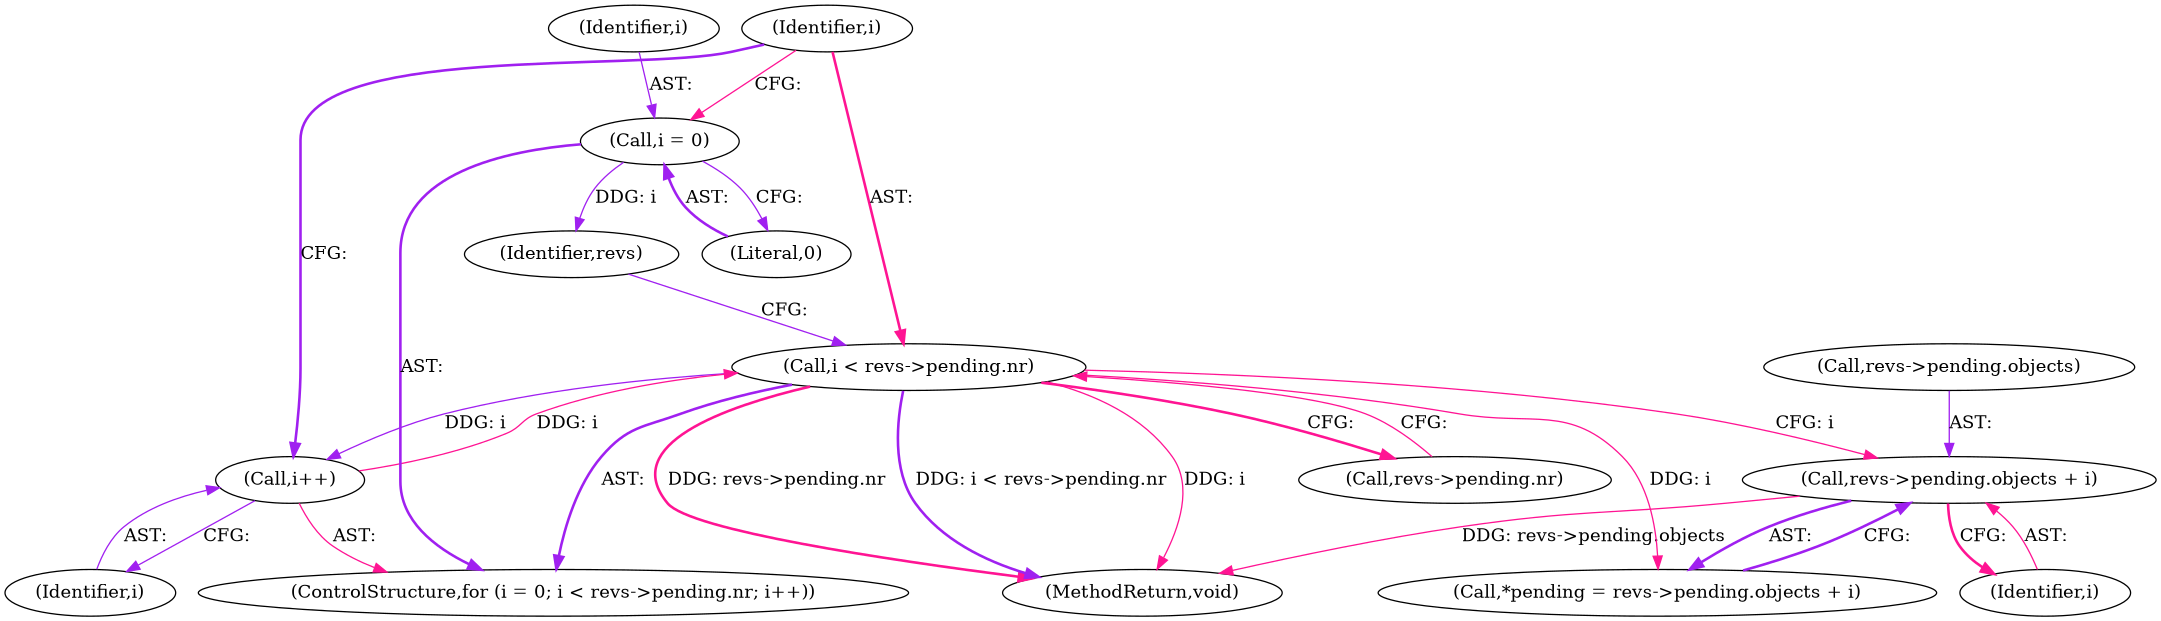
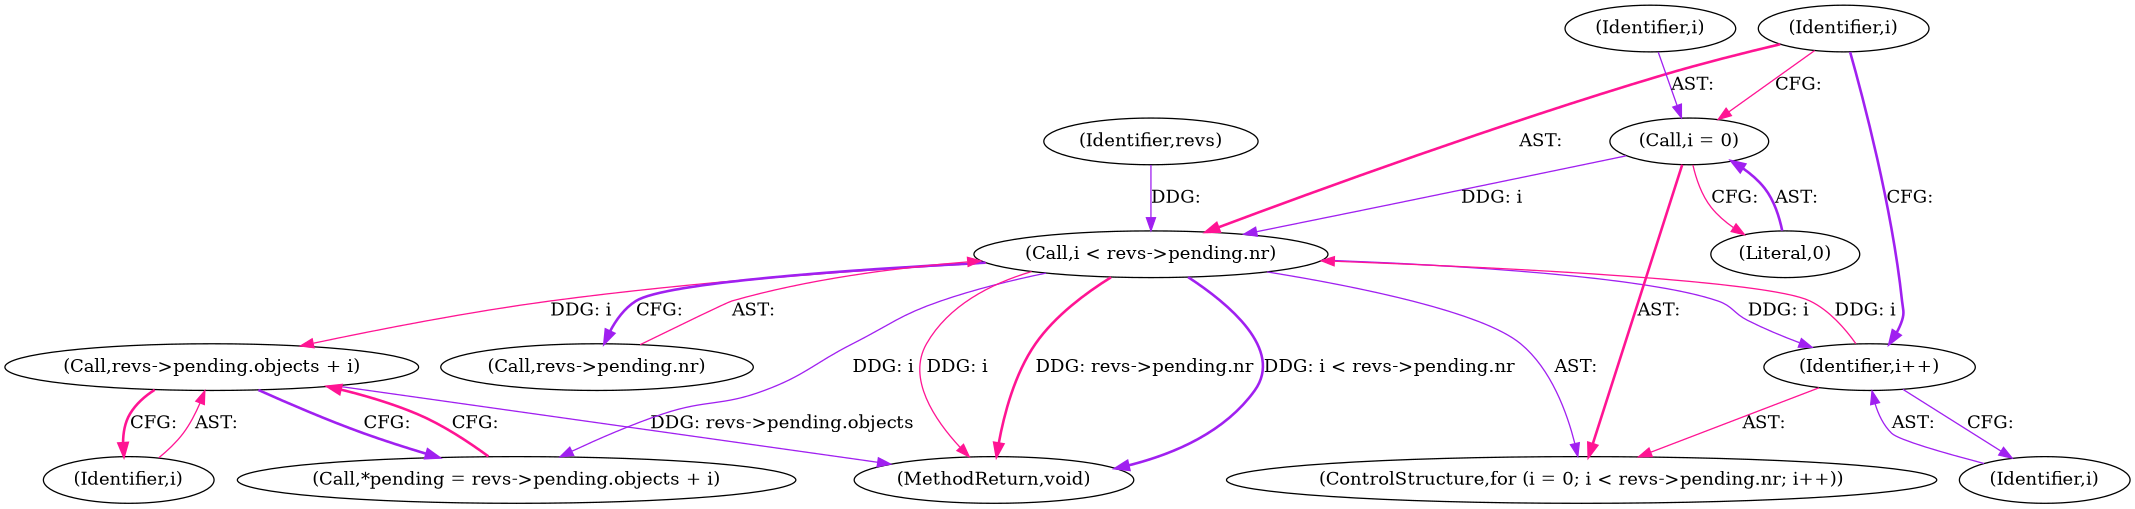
edge "(Call,i = 0)" -> "(Literal,0)": color purple -> deeppink
edge "(Call,i = 0)" -> "(Identifier,revs)": now "(Call,i = 0)" -> "(Call,i < revs->pending.nr)"
edge "(Call,i = 0)" -> "(ControlStructure,for (i = 0; i < revs->pending.nr; i++))": color purple -> deeppink
edge "(Identifier,revs)" -> "(Call,i < revs->pending.nr)": label "CFG: " -> "DDG: "
node "(Call,revs->pending.objects)": removed
edge "(Call,i < revs->pending.nr)" -> "(Call,*pending = revs->pending.objects + i)": color deeppink -> purple
edge "(Call,i < revs->pending.nr)" -> "(Call,revs->pending.nr)": color deeppink -> purple
edge "(Call,revs->pending.nr)" -> "(Call,i < revs->pending.nr)": label "CFG: " -> "AST: "
edge "(Call,i < revs->pending.nr)" -> "(Call,revs->pending.objects + i)": label "CFG: i" -> "DDG: i"
edge "(Call,i < revs->pending.nr)" -> "(ControlStructure,for (i = 0; i < revs->pending.nr; i++))": style bold -> solid
node "(Call,i++)": label "(Call,i++)" -> "(Identifier,i++)"
edge "(Call,revs->pending.objects + i)" -> "(MethodReturn,void)": color deeppink -> purple
edge "(Call,revs->pending.objects + i)" -> "(Call,*pending = revs->pending.objects + i)": label "AST: " -> "CFG: "
edge "(Call,*pending = revs->pending.objects + i)" -> "(Call,revs->pending.objects + i)": color purple -> deeppink
